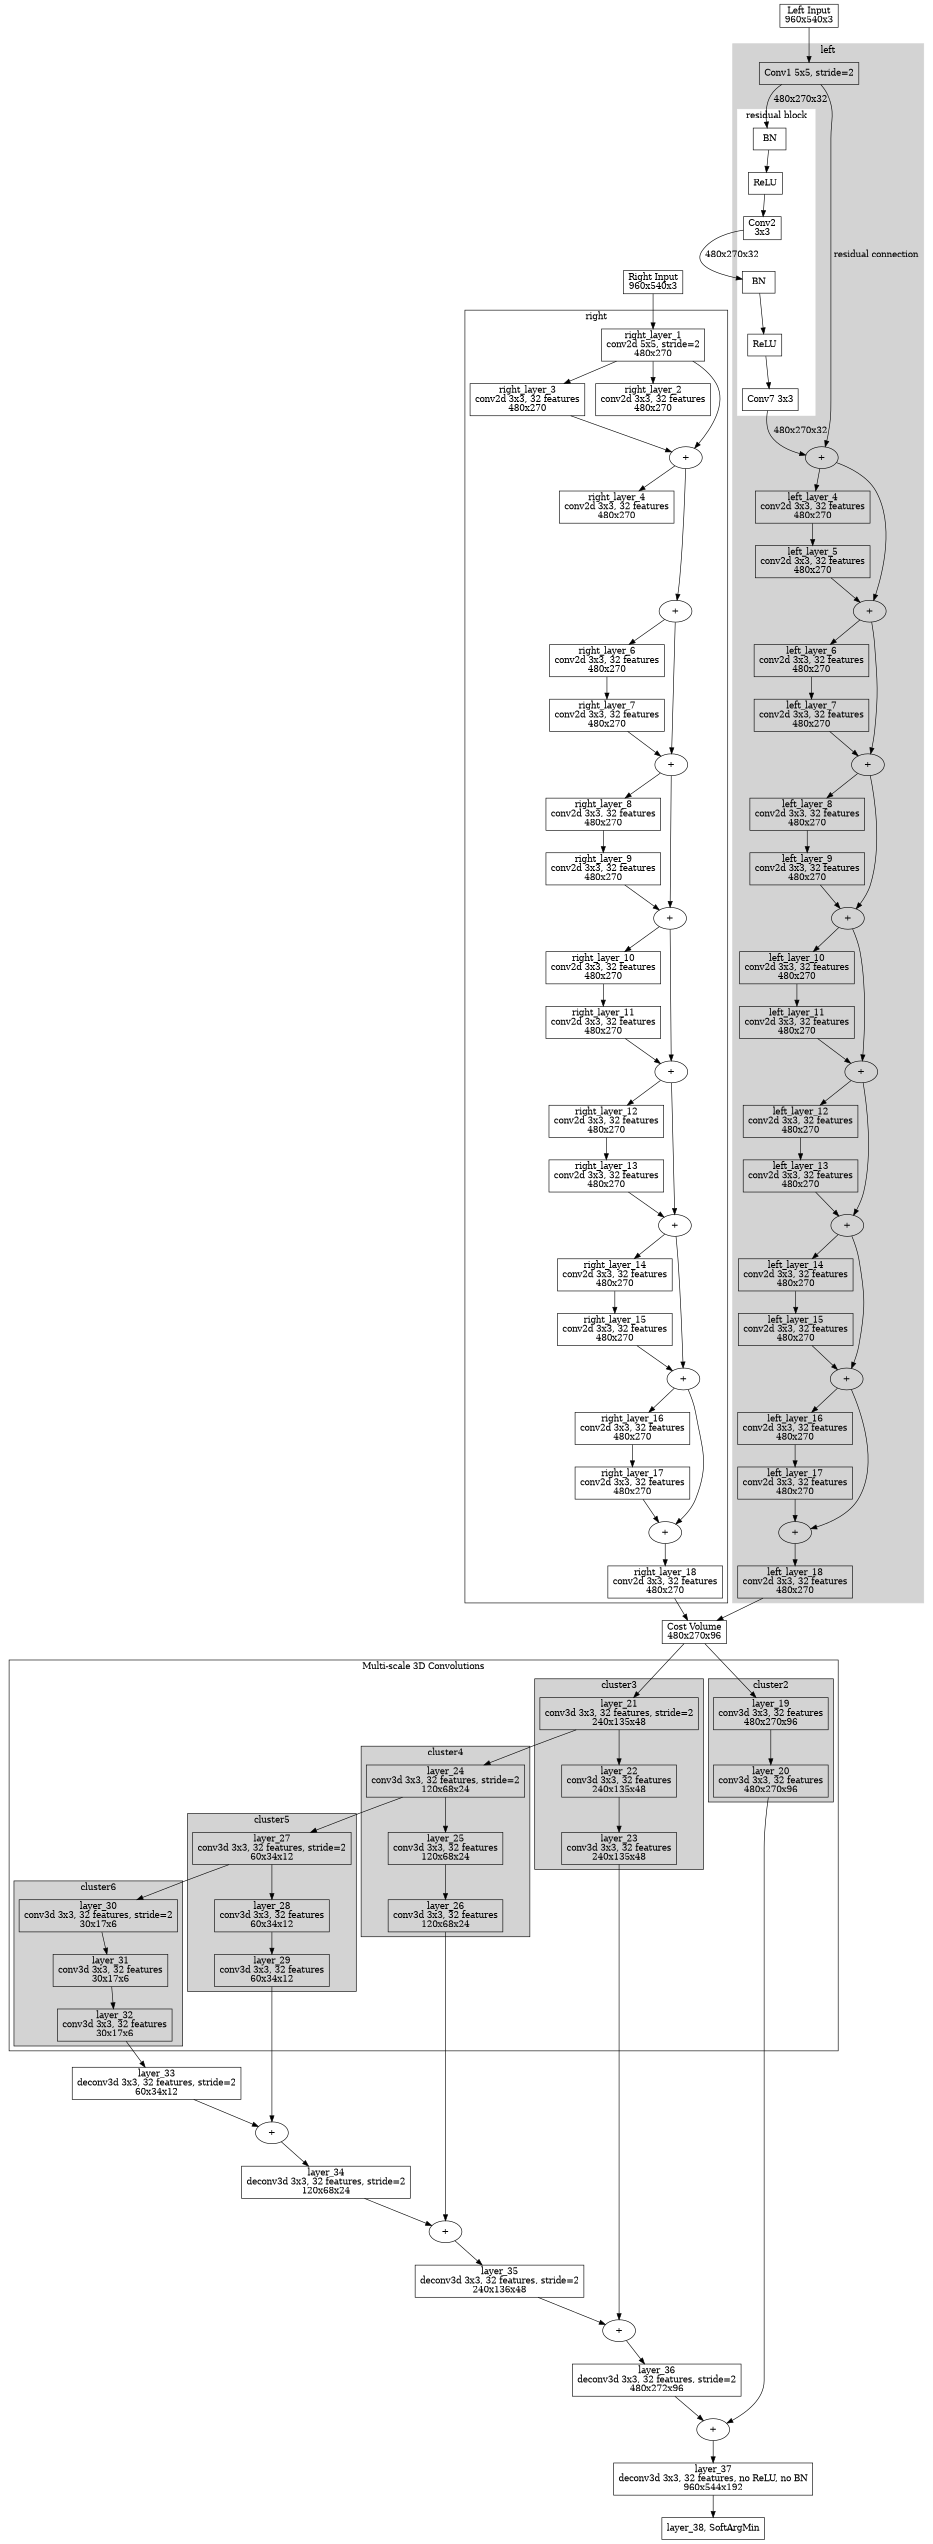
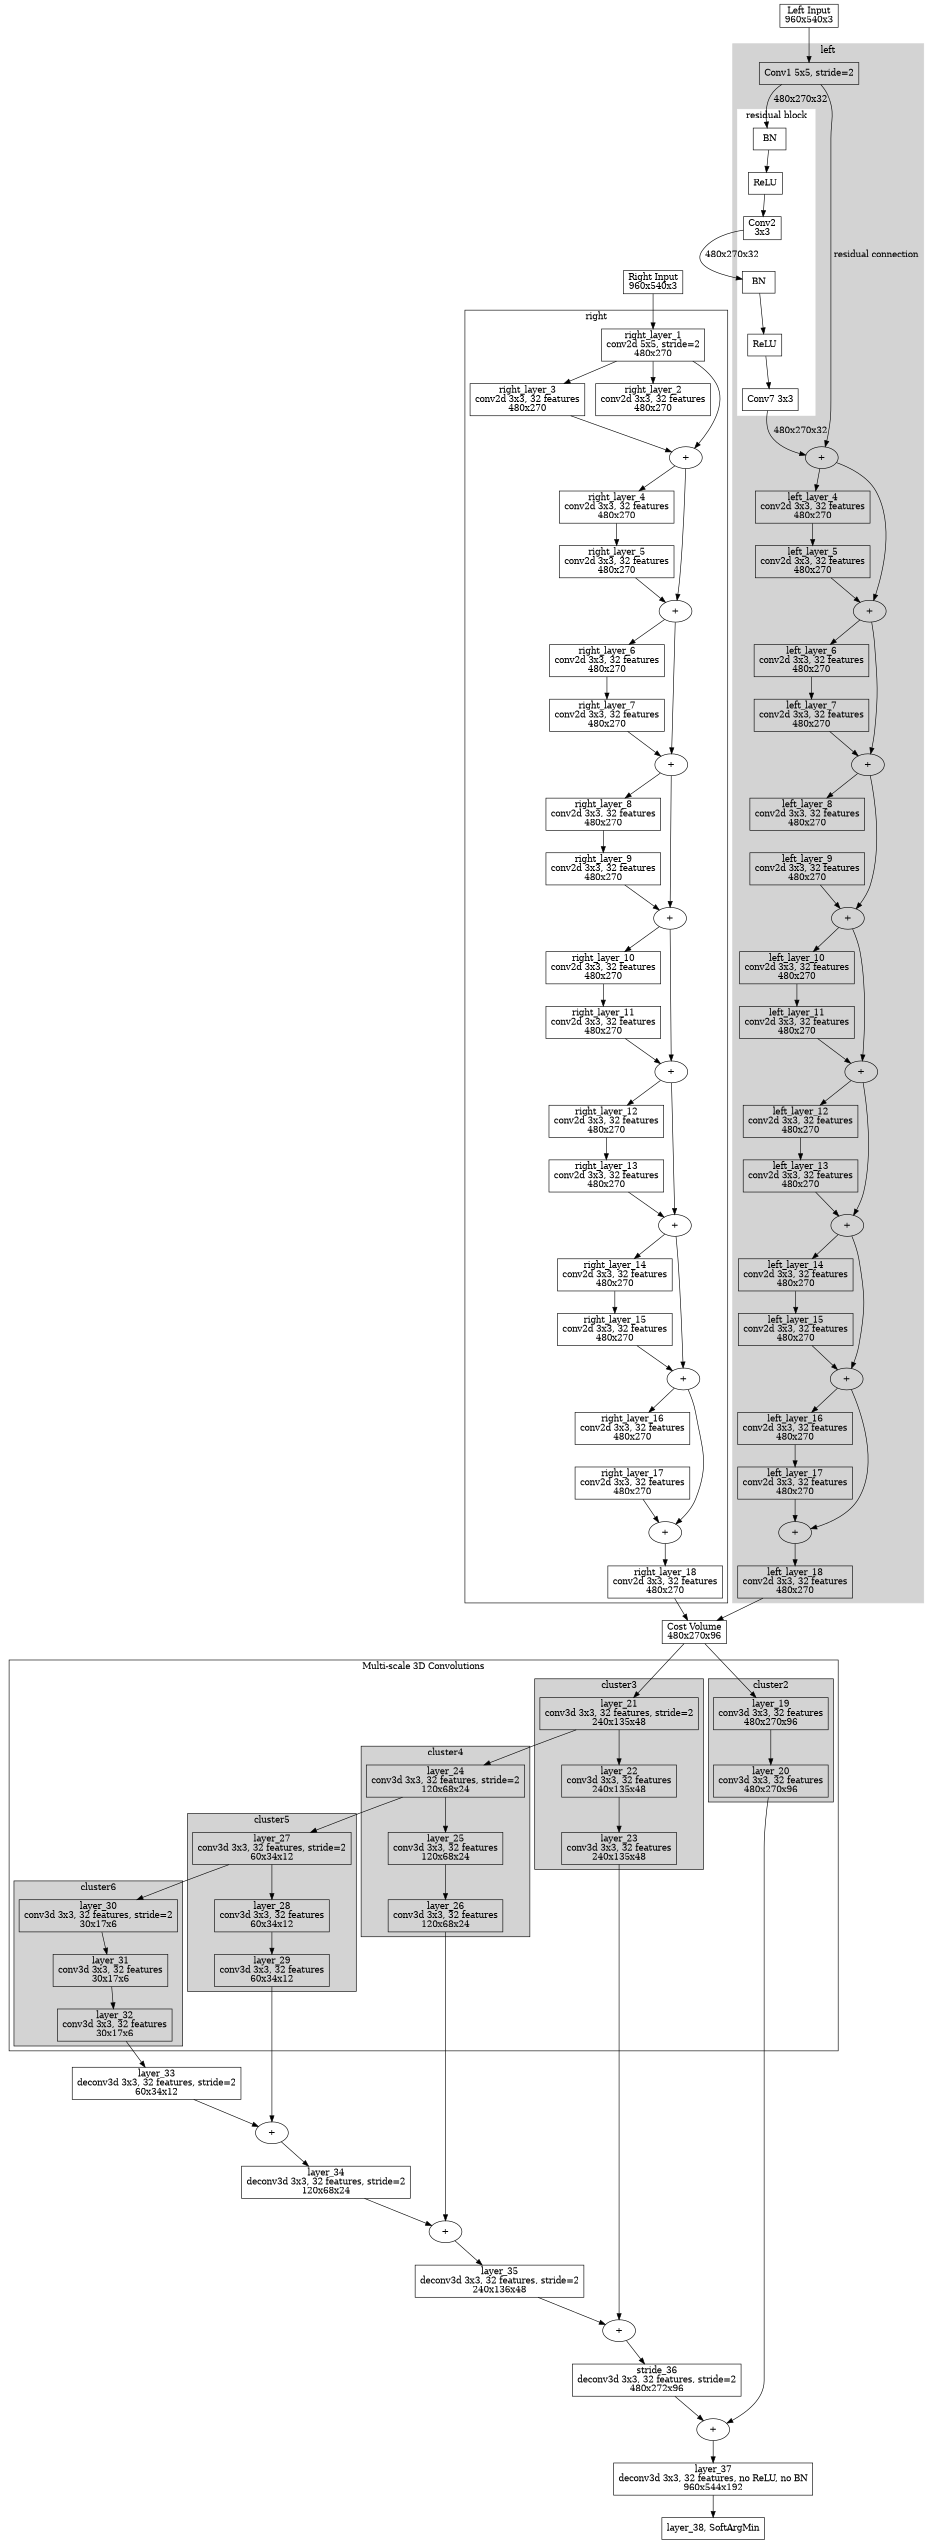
node "right_layer_5 conv2d 3x3, 32 features 480x270": added
edge "left_layer_8 conv2d 3x3, 32 features 480x270" -> "left_layer_9 conv2d 3x3, 32 features 480x270": removed
edge "right_layer_16 conv2d 3x3, 32 features 480x270" -> "right_layer_17 conv2d 3x3, 32 features 480x270": removed
node "layer_36 deconv3d 3x3, 32 features, stride=2 480x272x96": label "layer_36 deconv3d 3x3, 32 features, stride=2 480x272x96" -> "stride_36 deconv3d 3x3, 32 features, stride=2 480x272x96"
